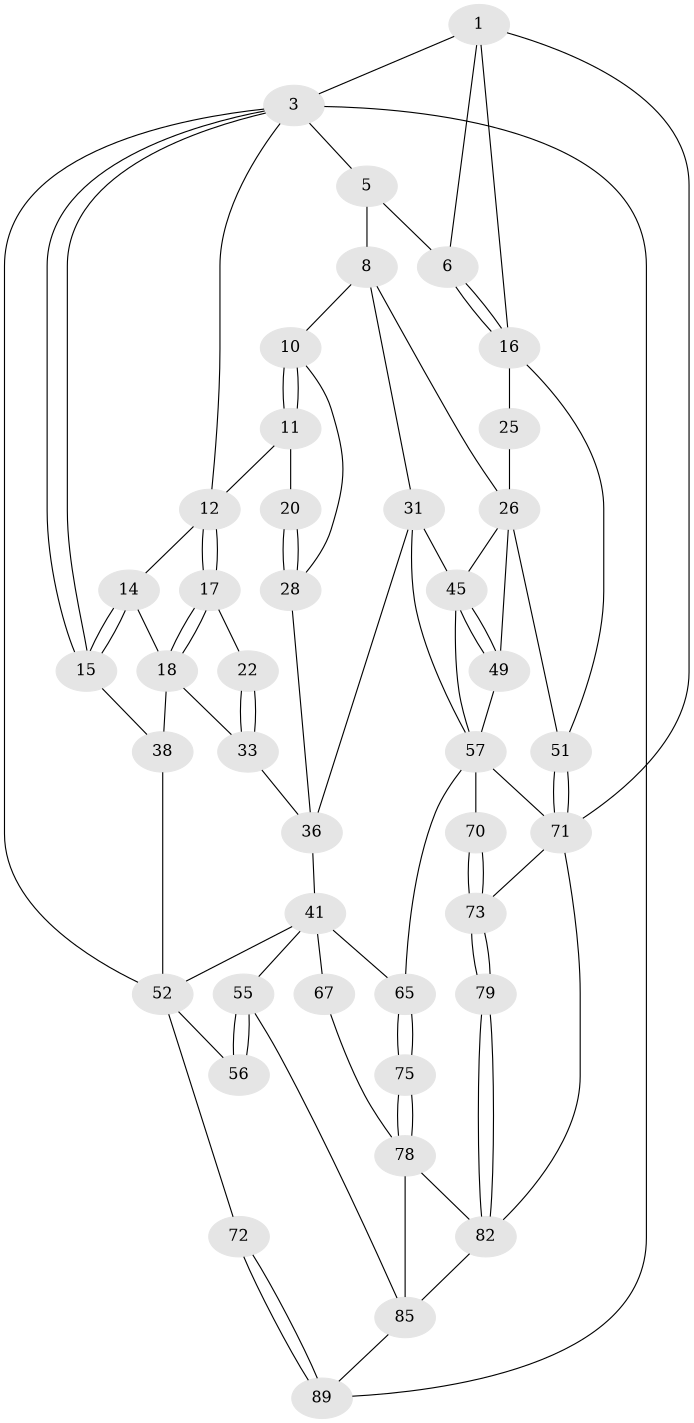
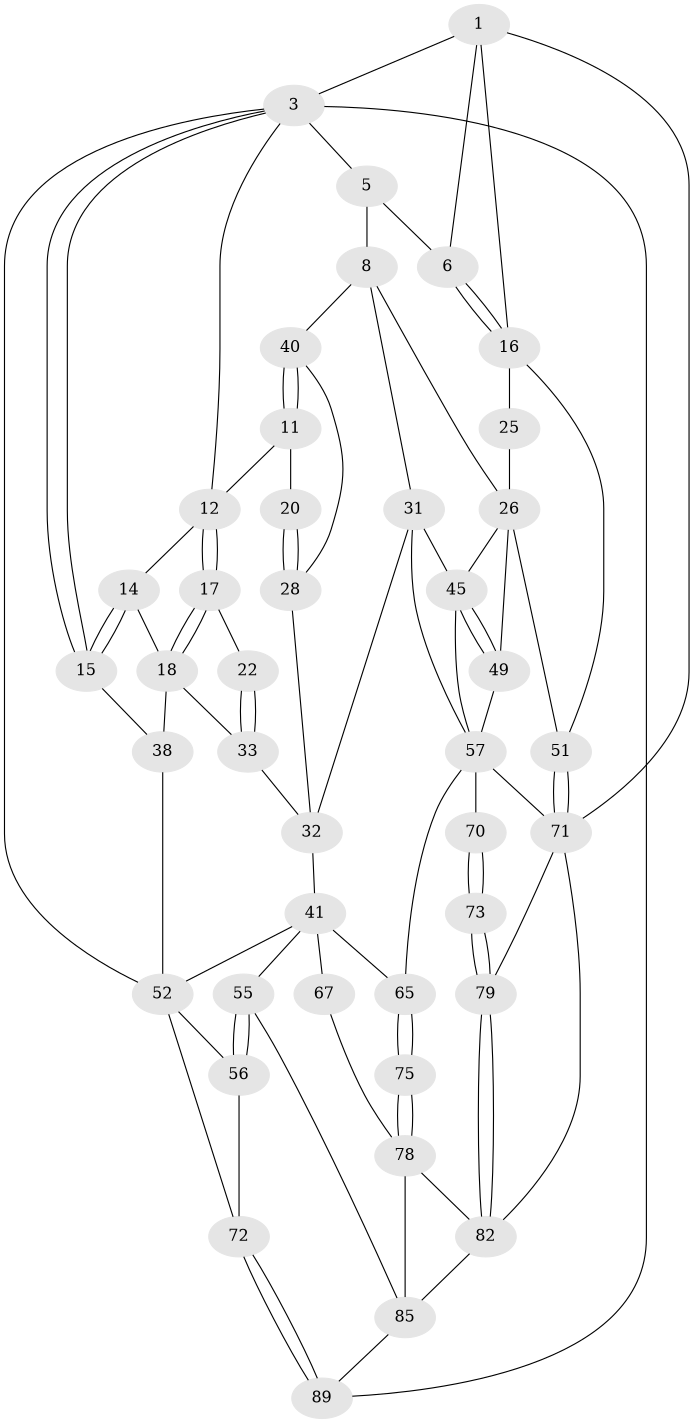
node "10": label "10" -> "40"
node "36": label "36" -> "32"
edge "71" -- "73": now "71" -- "79"
edge "56" -- "72": added
